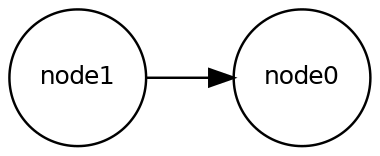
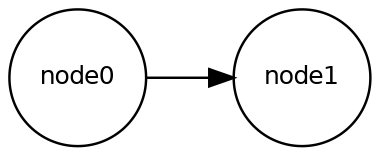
edge "node1" -> "node0": reversed
